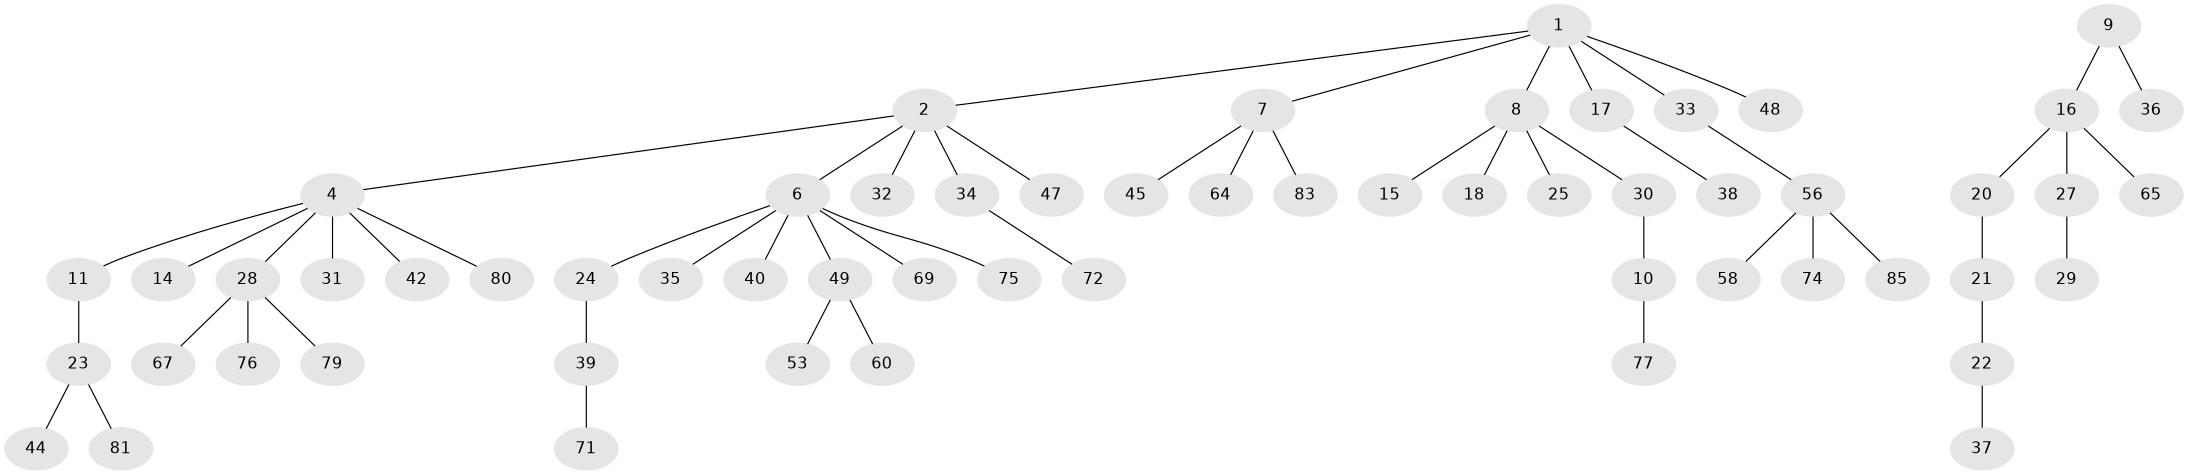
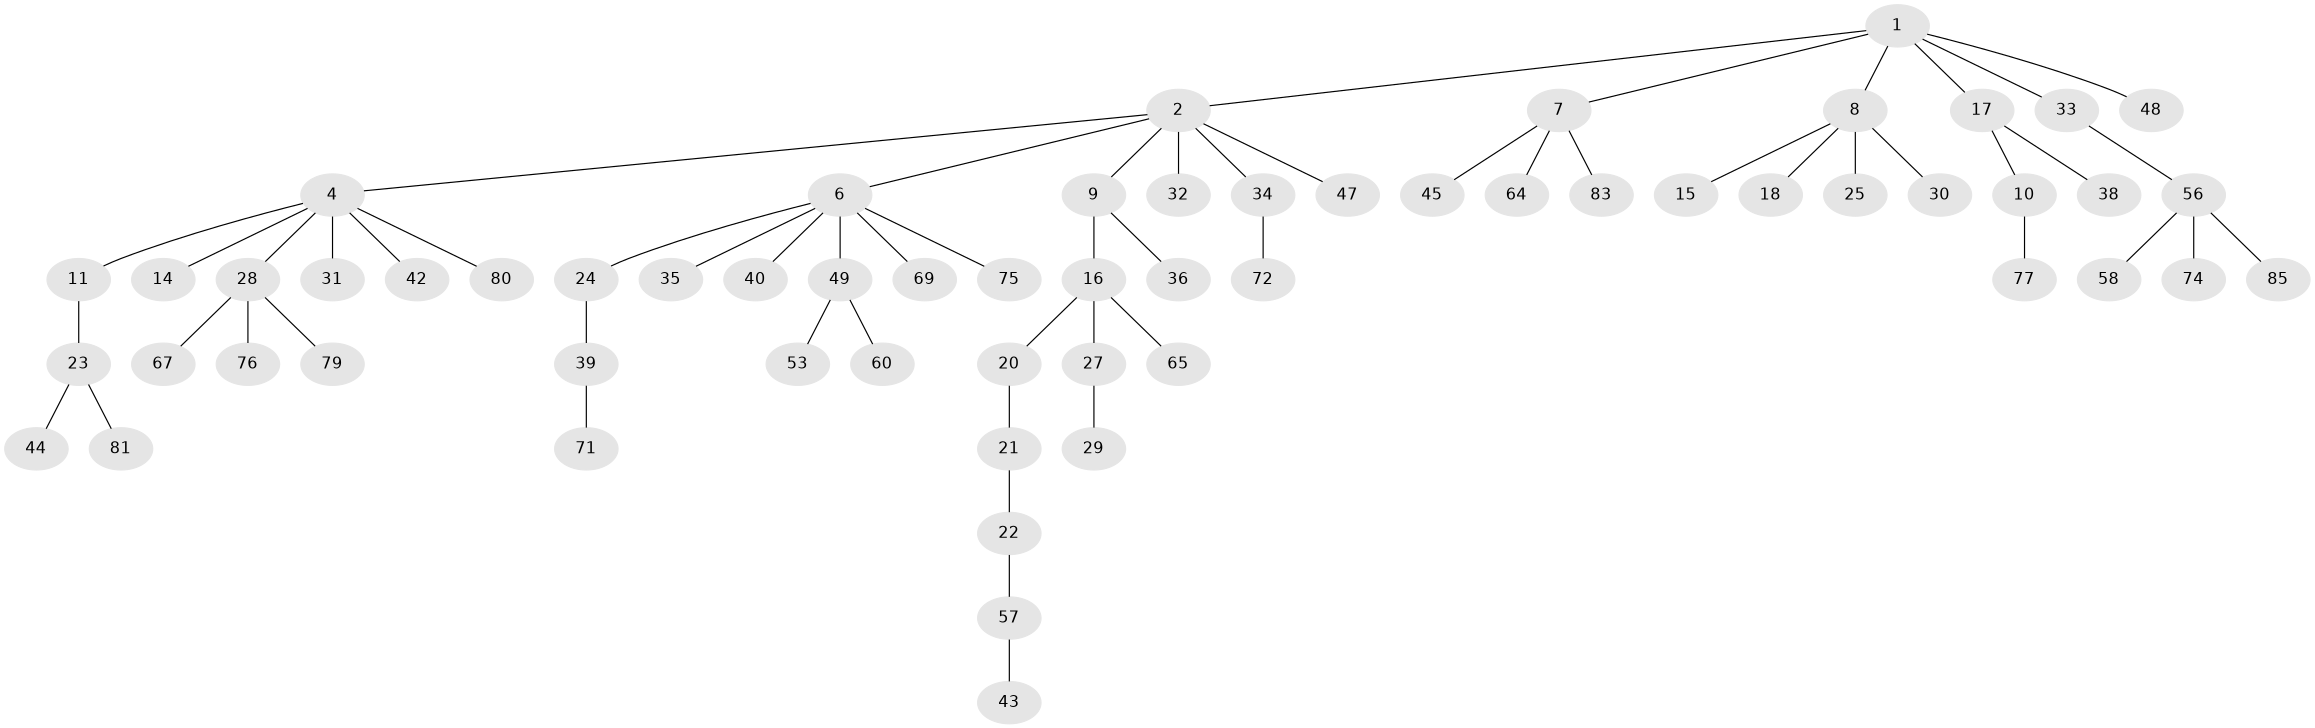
edge "2" -- "9": added
edge "30" -- "10": now "17" -- "10"
node "37": label "37" -> "57"
node "43": added
